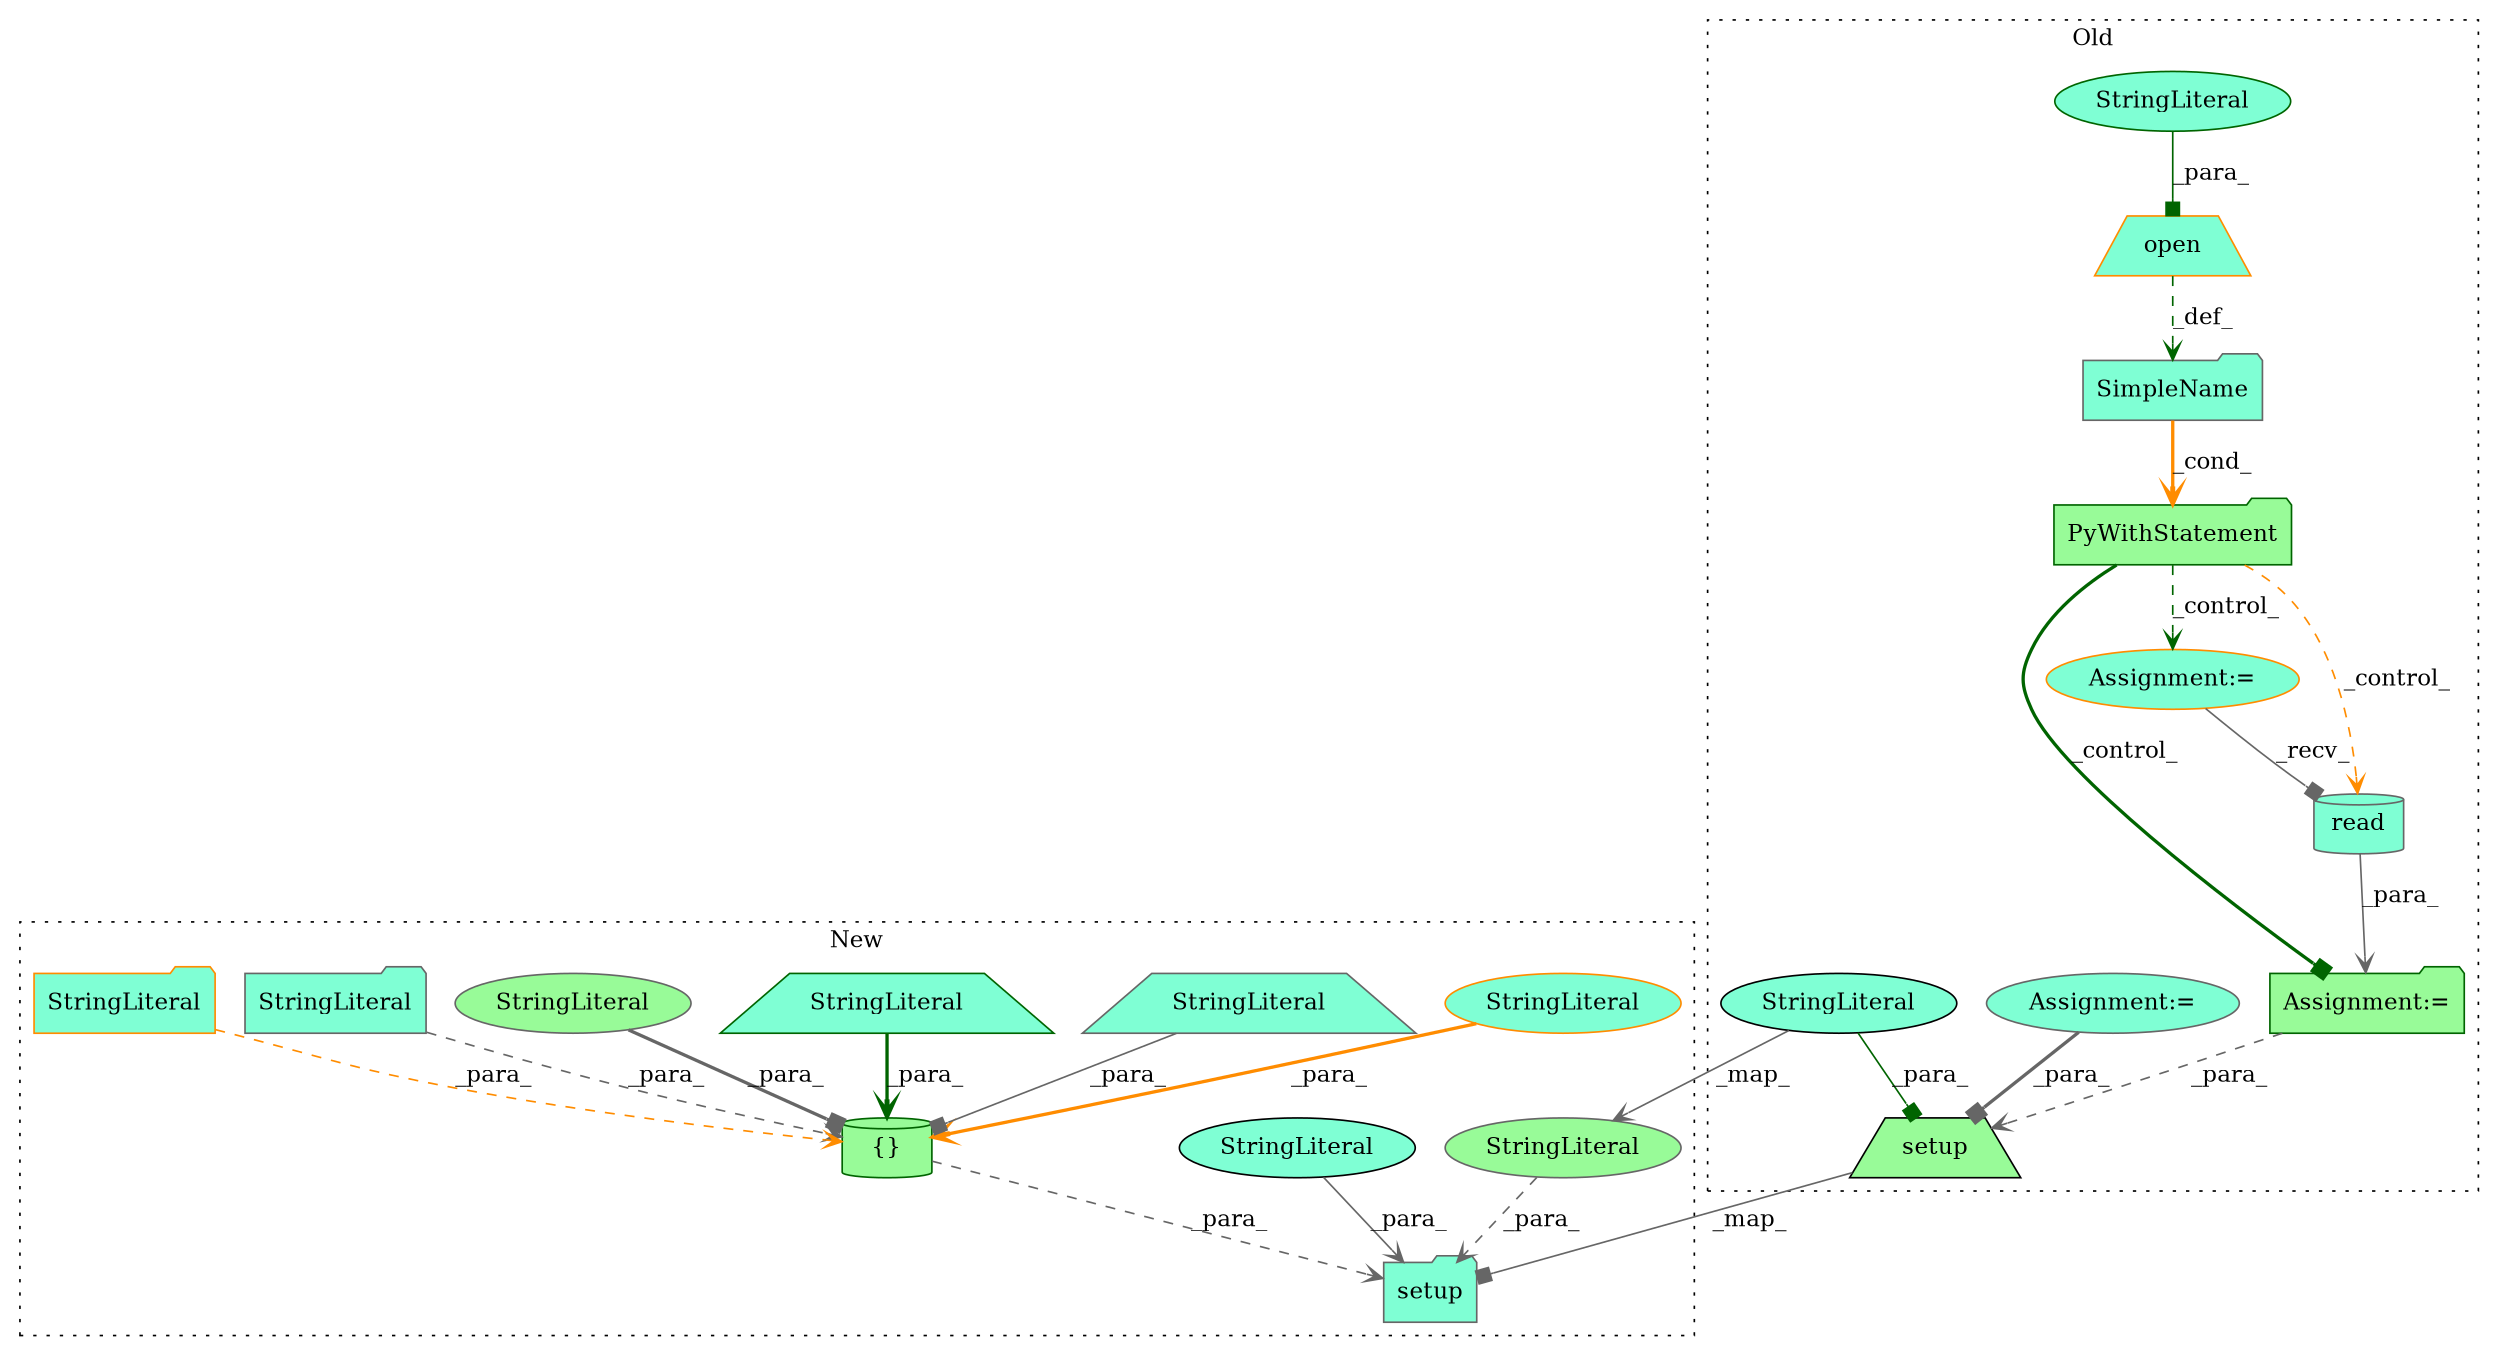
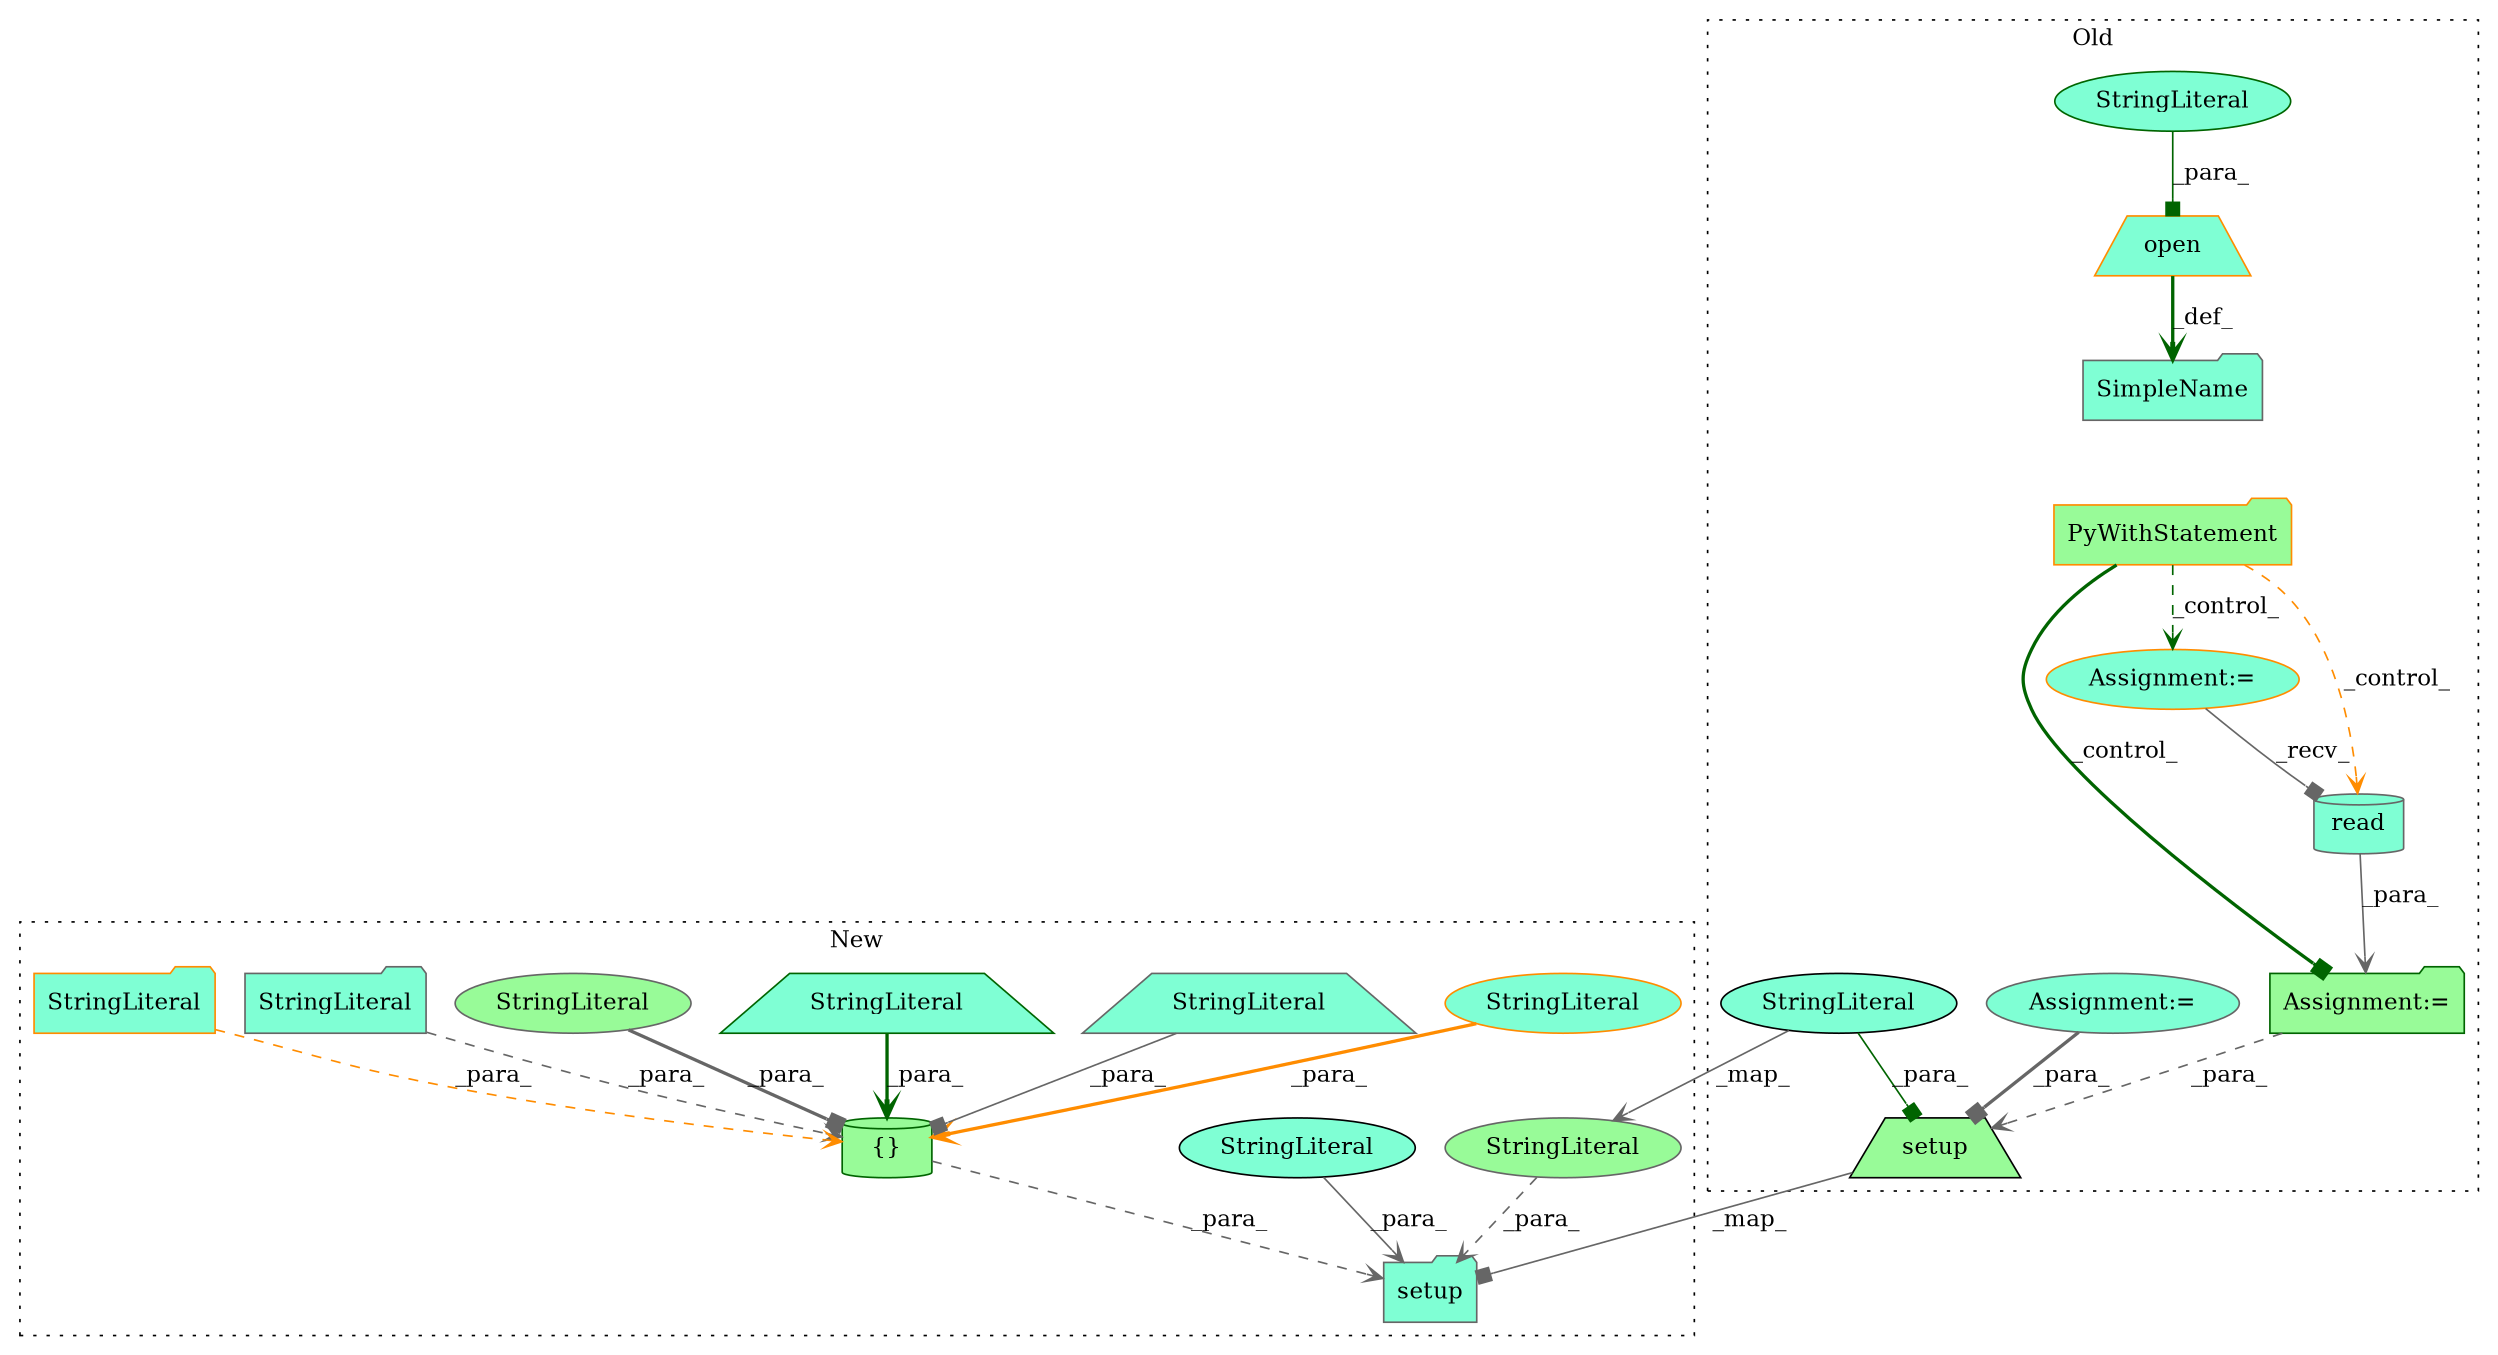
edge "open" -> "SimpleName": style dashed -> bold
edge "SimpleName" -> "PyWithStatement": removed, label "_cond_"
node "PyWithStatement": color darkgreen -> darkorange
